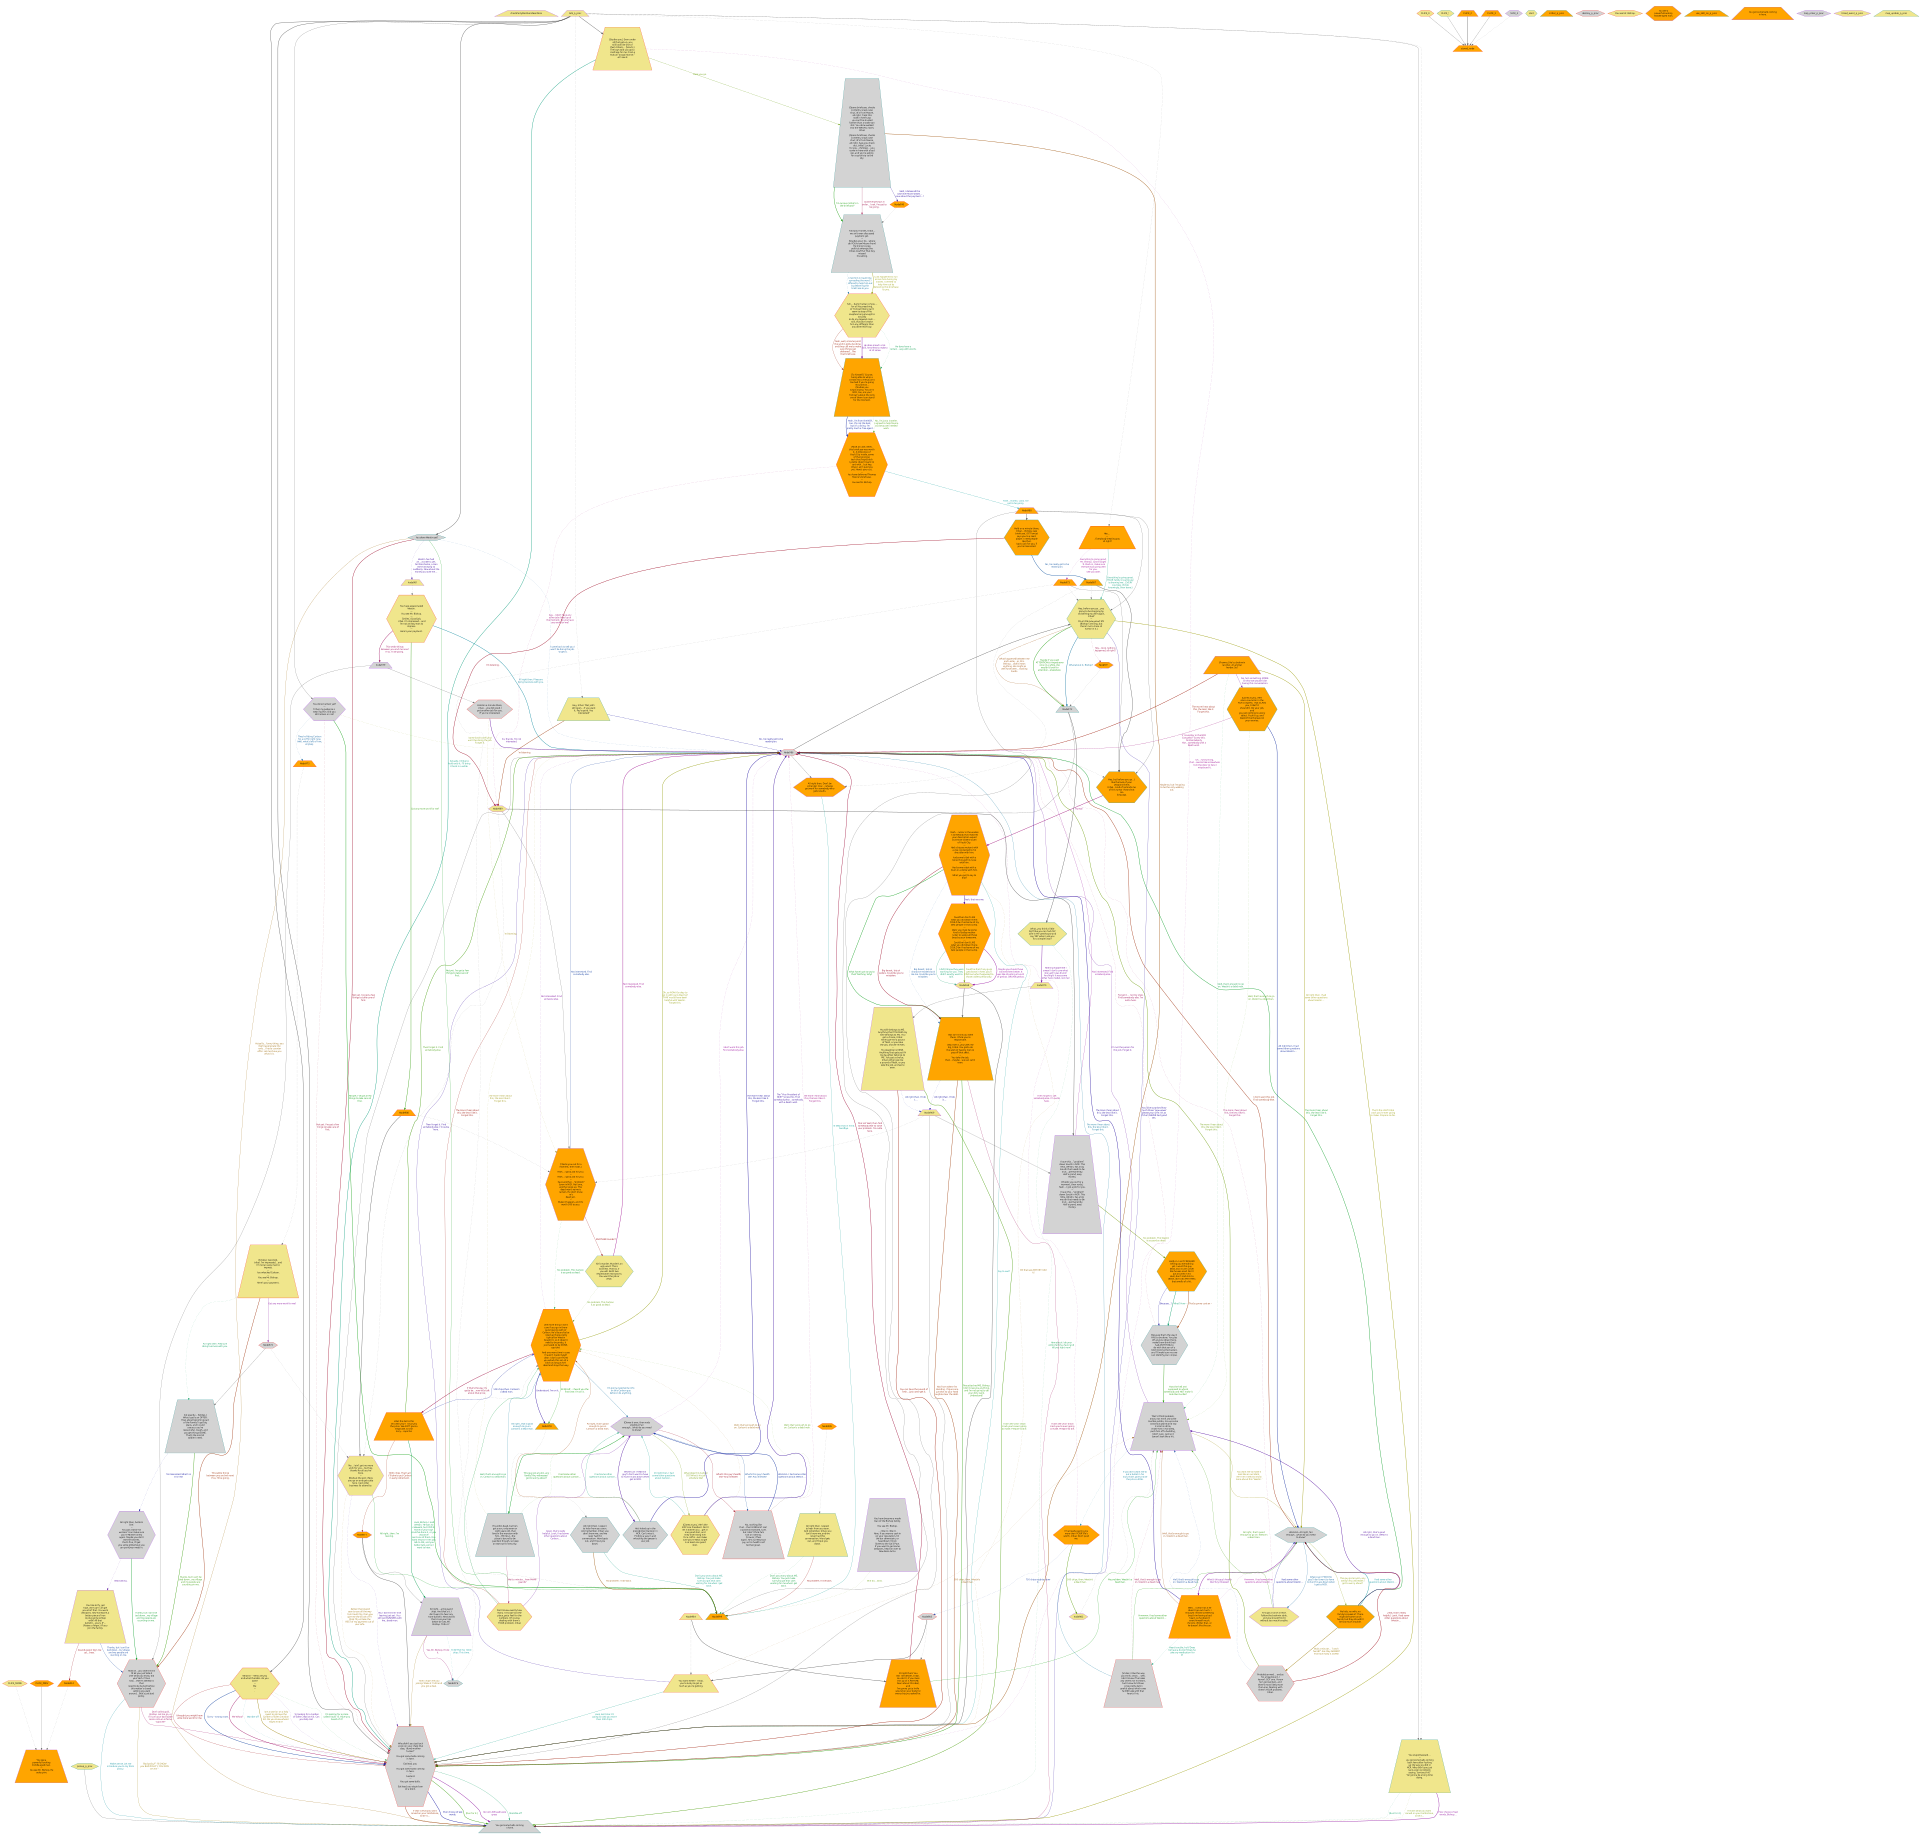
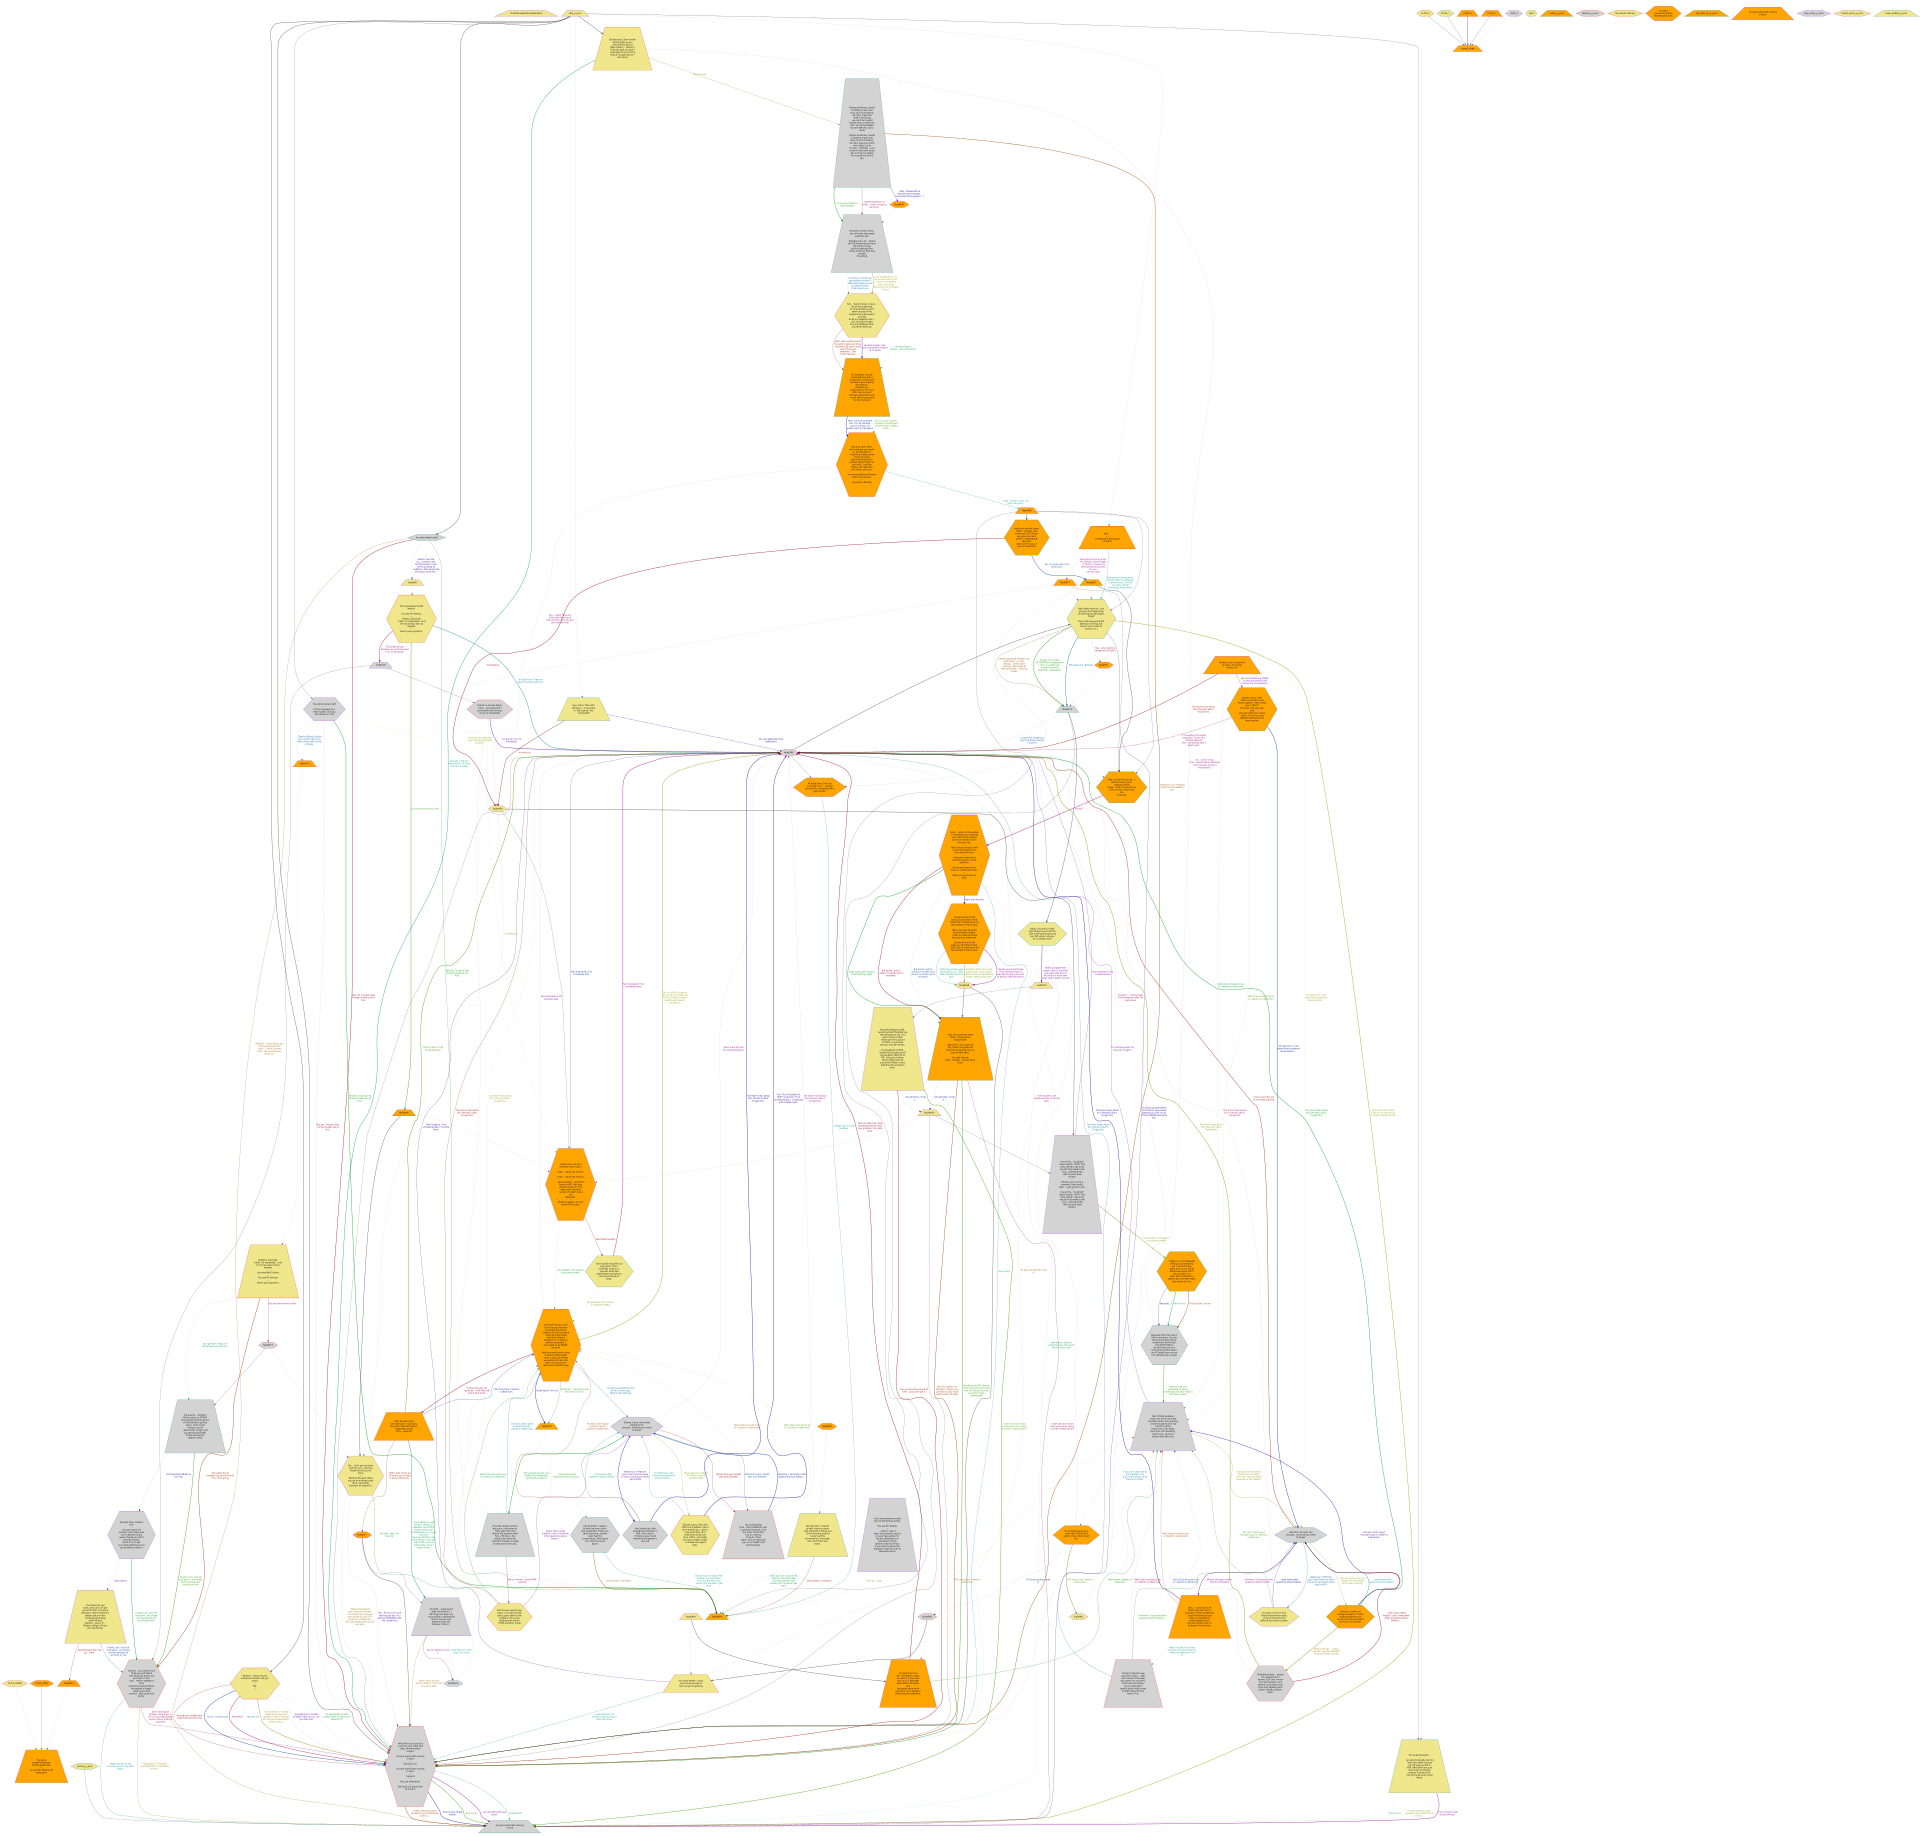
node "CLICK_2": color purple -> red
edge "You done Westin yet?" -> "Node986": now "Node972" -> "Node986"
edge "(Frowns.) He's a brahmin rancher. An animal herder. So?" -> "Hmmmm. All right, fair enough…what do you need to know?": style bold -> dotted
